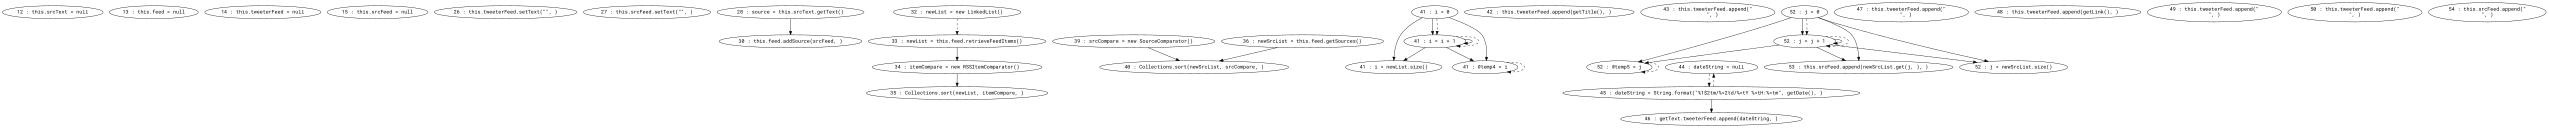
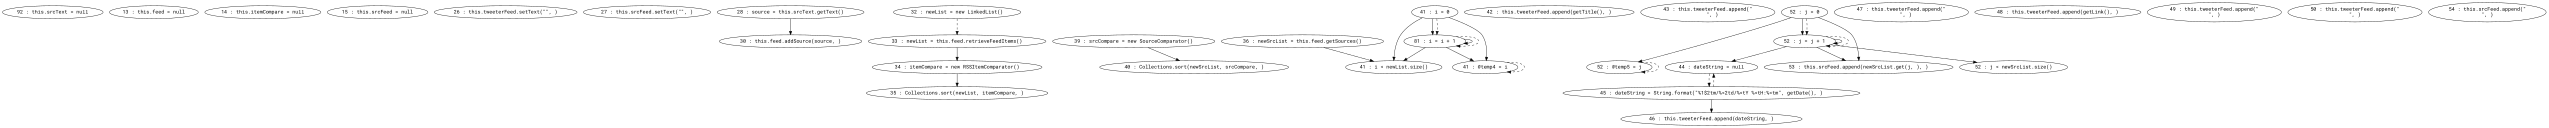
node "12 : this.srcText = null": label "12 : this.srcText = null" -> "92 : this.srcText = null"
node "14 : this.tweeterFeed = null": label "14 : this.tweeterFeed = null" -> "14 : this.itemCompare = null"
node "30 : this.feed.addSource(srcFeed, )": label "30 : this.feed.addSource(srcFeed, )" -> "30 : this.feed.addSource(source, )"
node "41 : i = i + 1": label "41 : i = i + 1" -> "81 : i = i + 1"
edge "52 : j = 0" -> "52 : j < newSrcList.size()": removed
edge "36 : newSrcList = this.feed.getSources()" -> "40 : Collections.sort(newSrcList, srcCompare, )": now "36 : newSrcList = this.feed.getSources()" -> "41 : i < newList.size()"
edge "52 : j = j + 1" -> "52 : @temp5 = j": now "52 : j = j + 1" -> "44 : dateString = null"
node "46 : getText.tweeterFeed.append(dateString, )": label "46 : getText.tweeterFeed.append(dateString, )" -> "46 : this.tweeterFeed.append(dateString, )"
